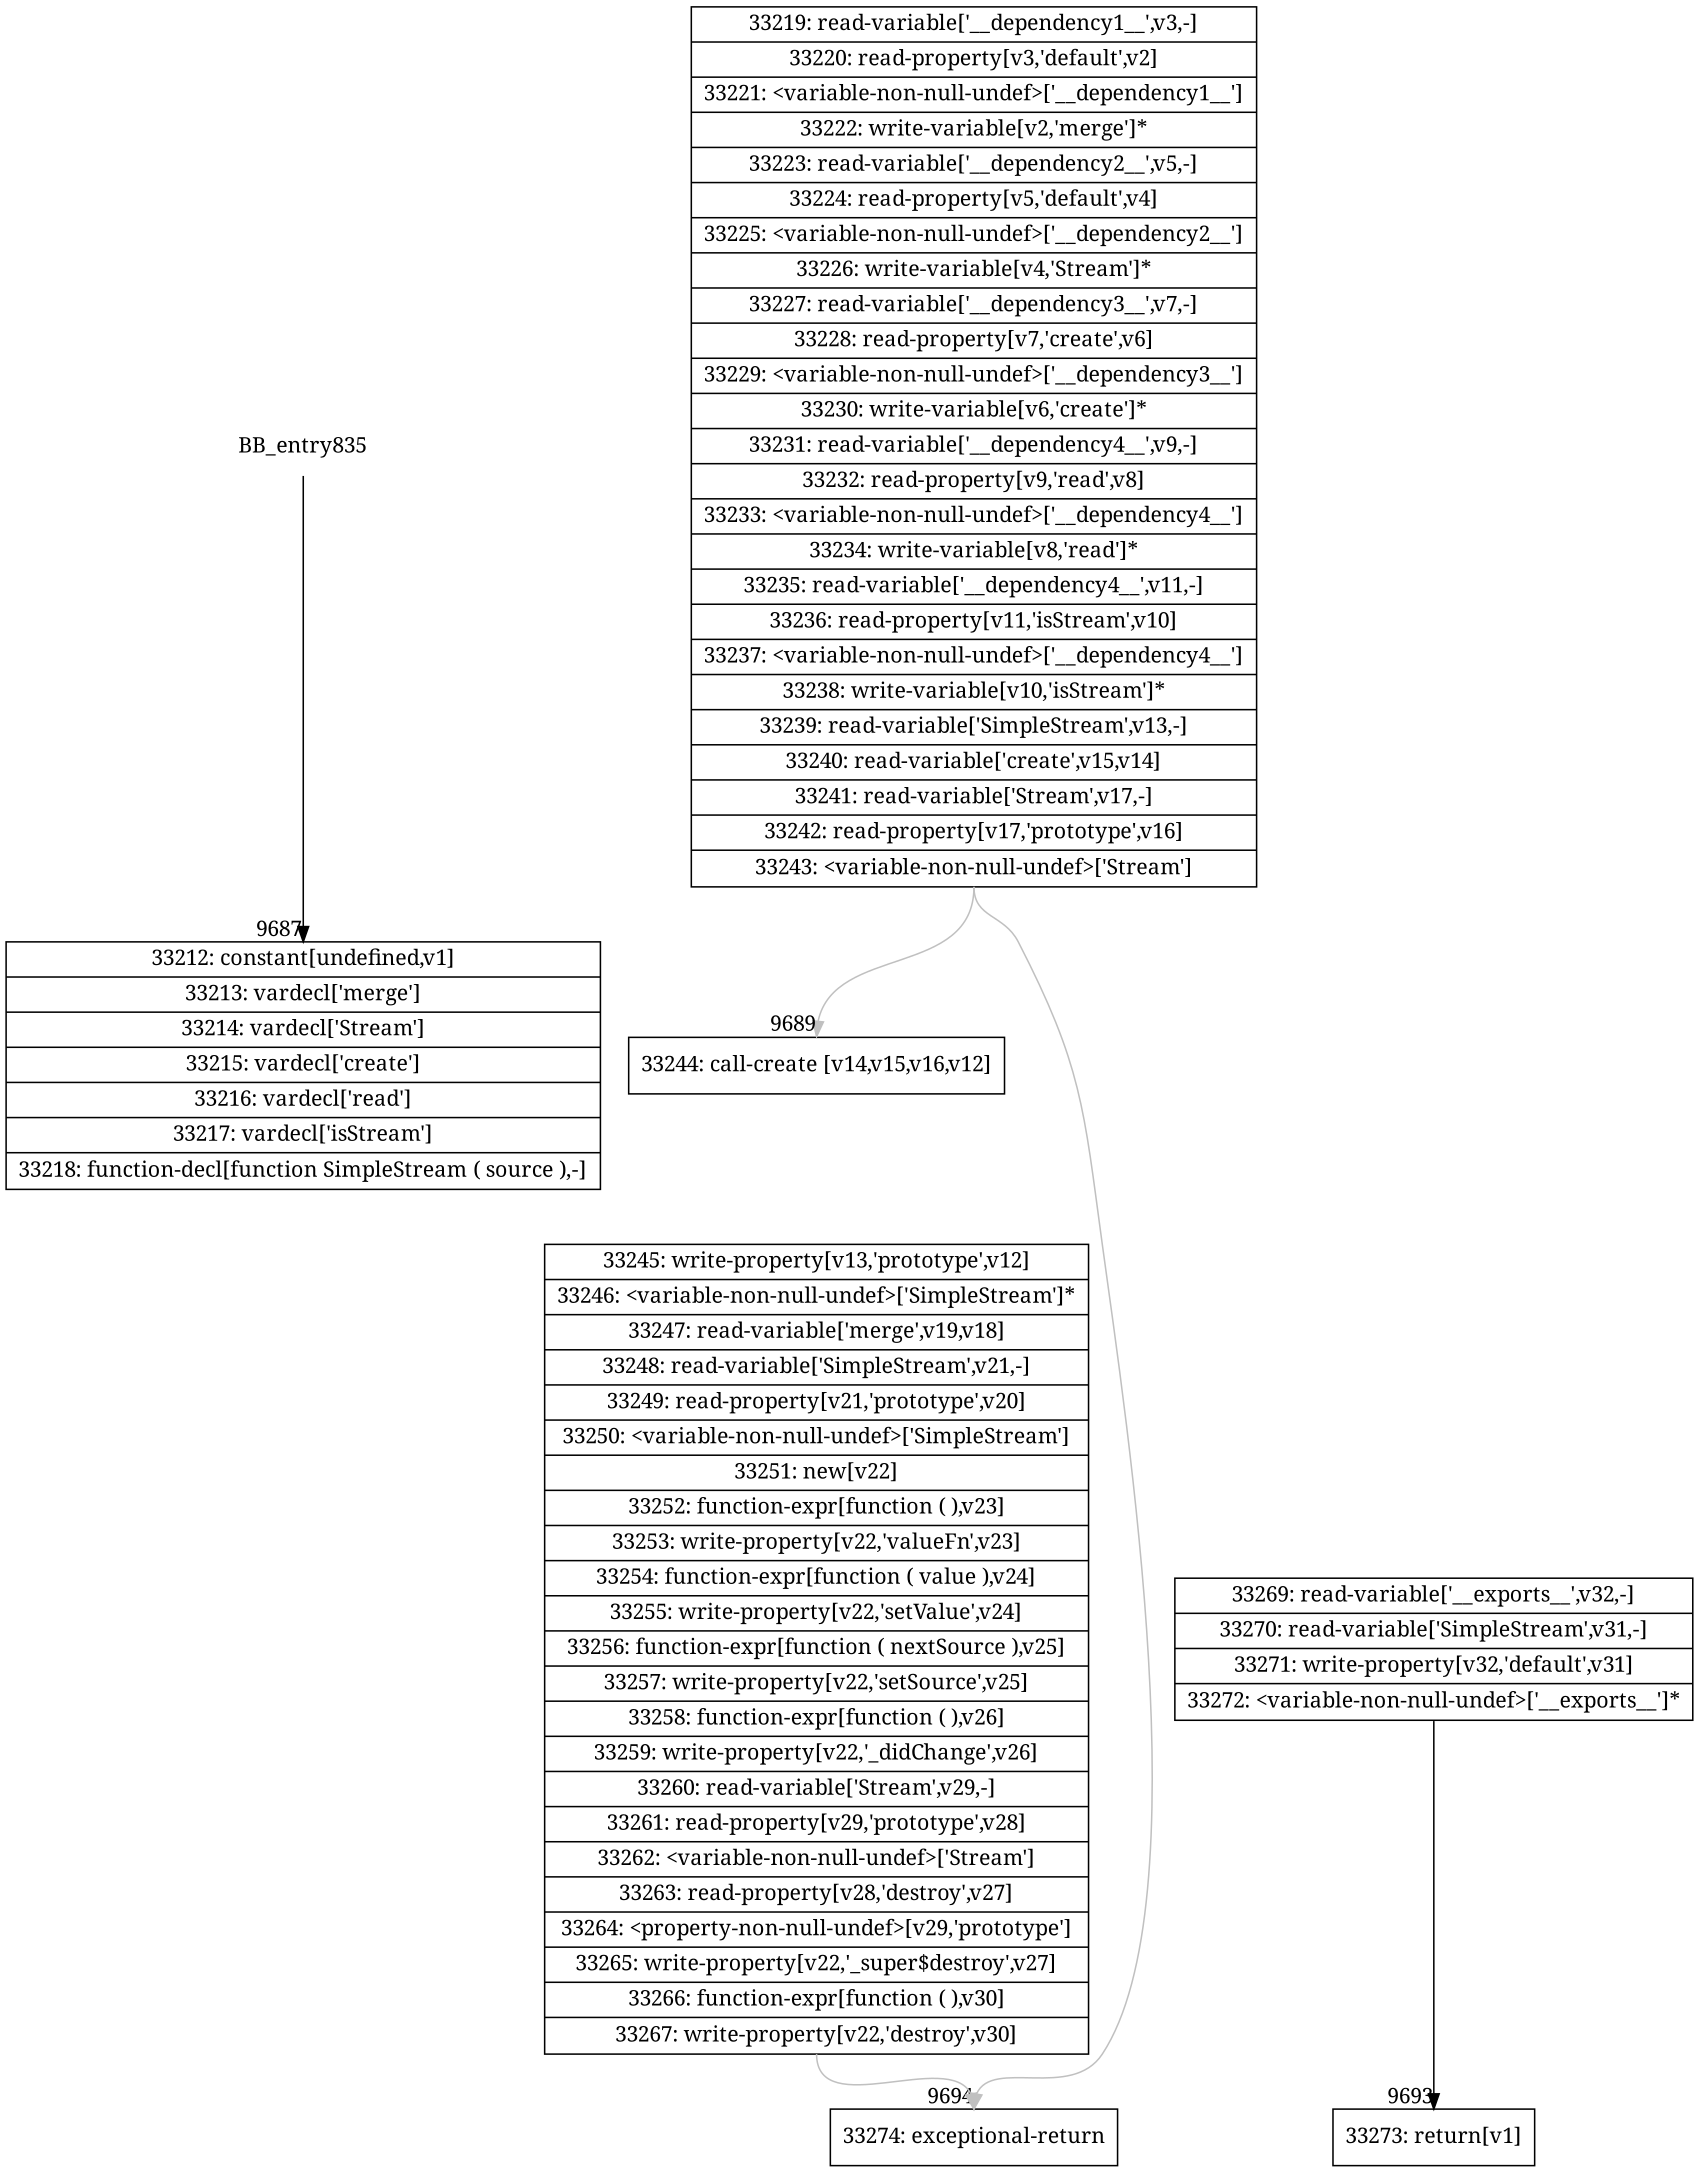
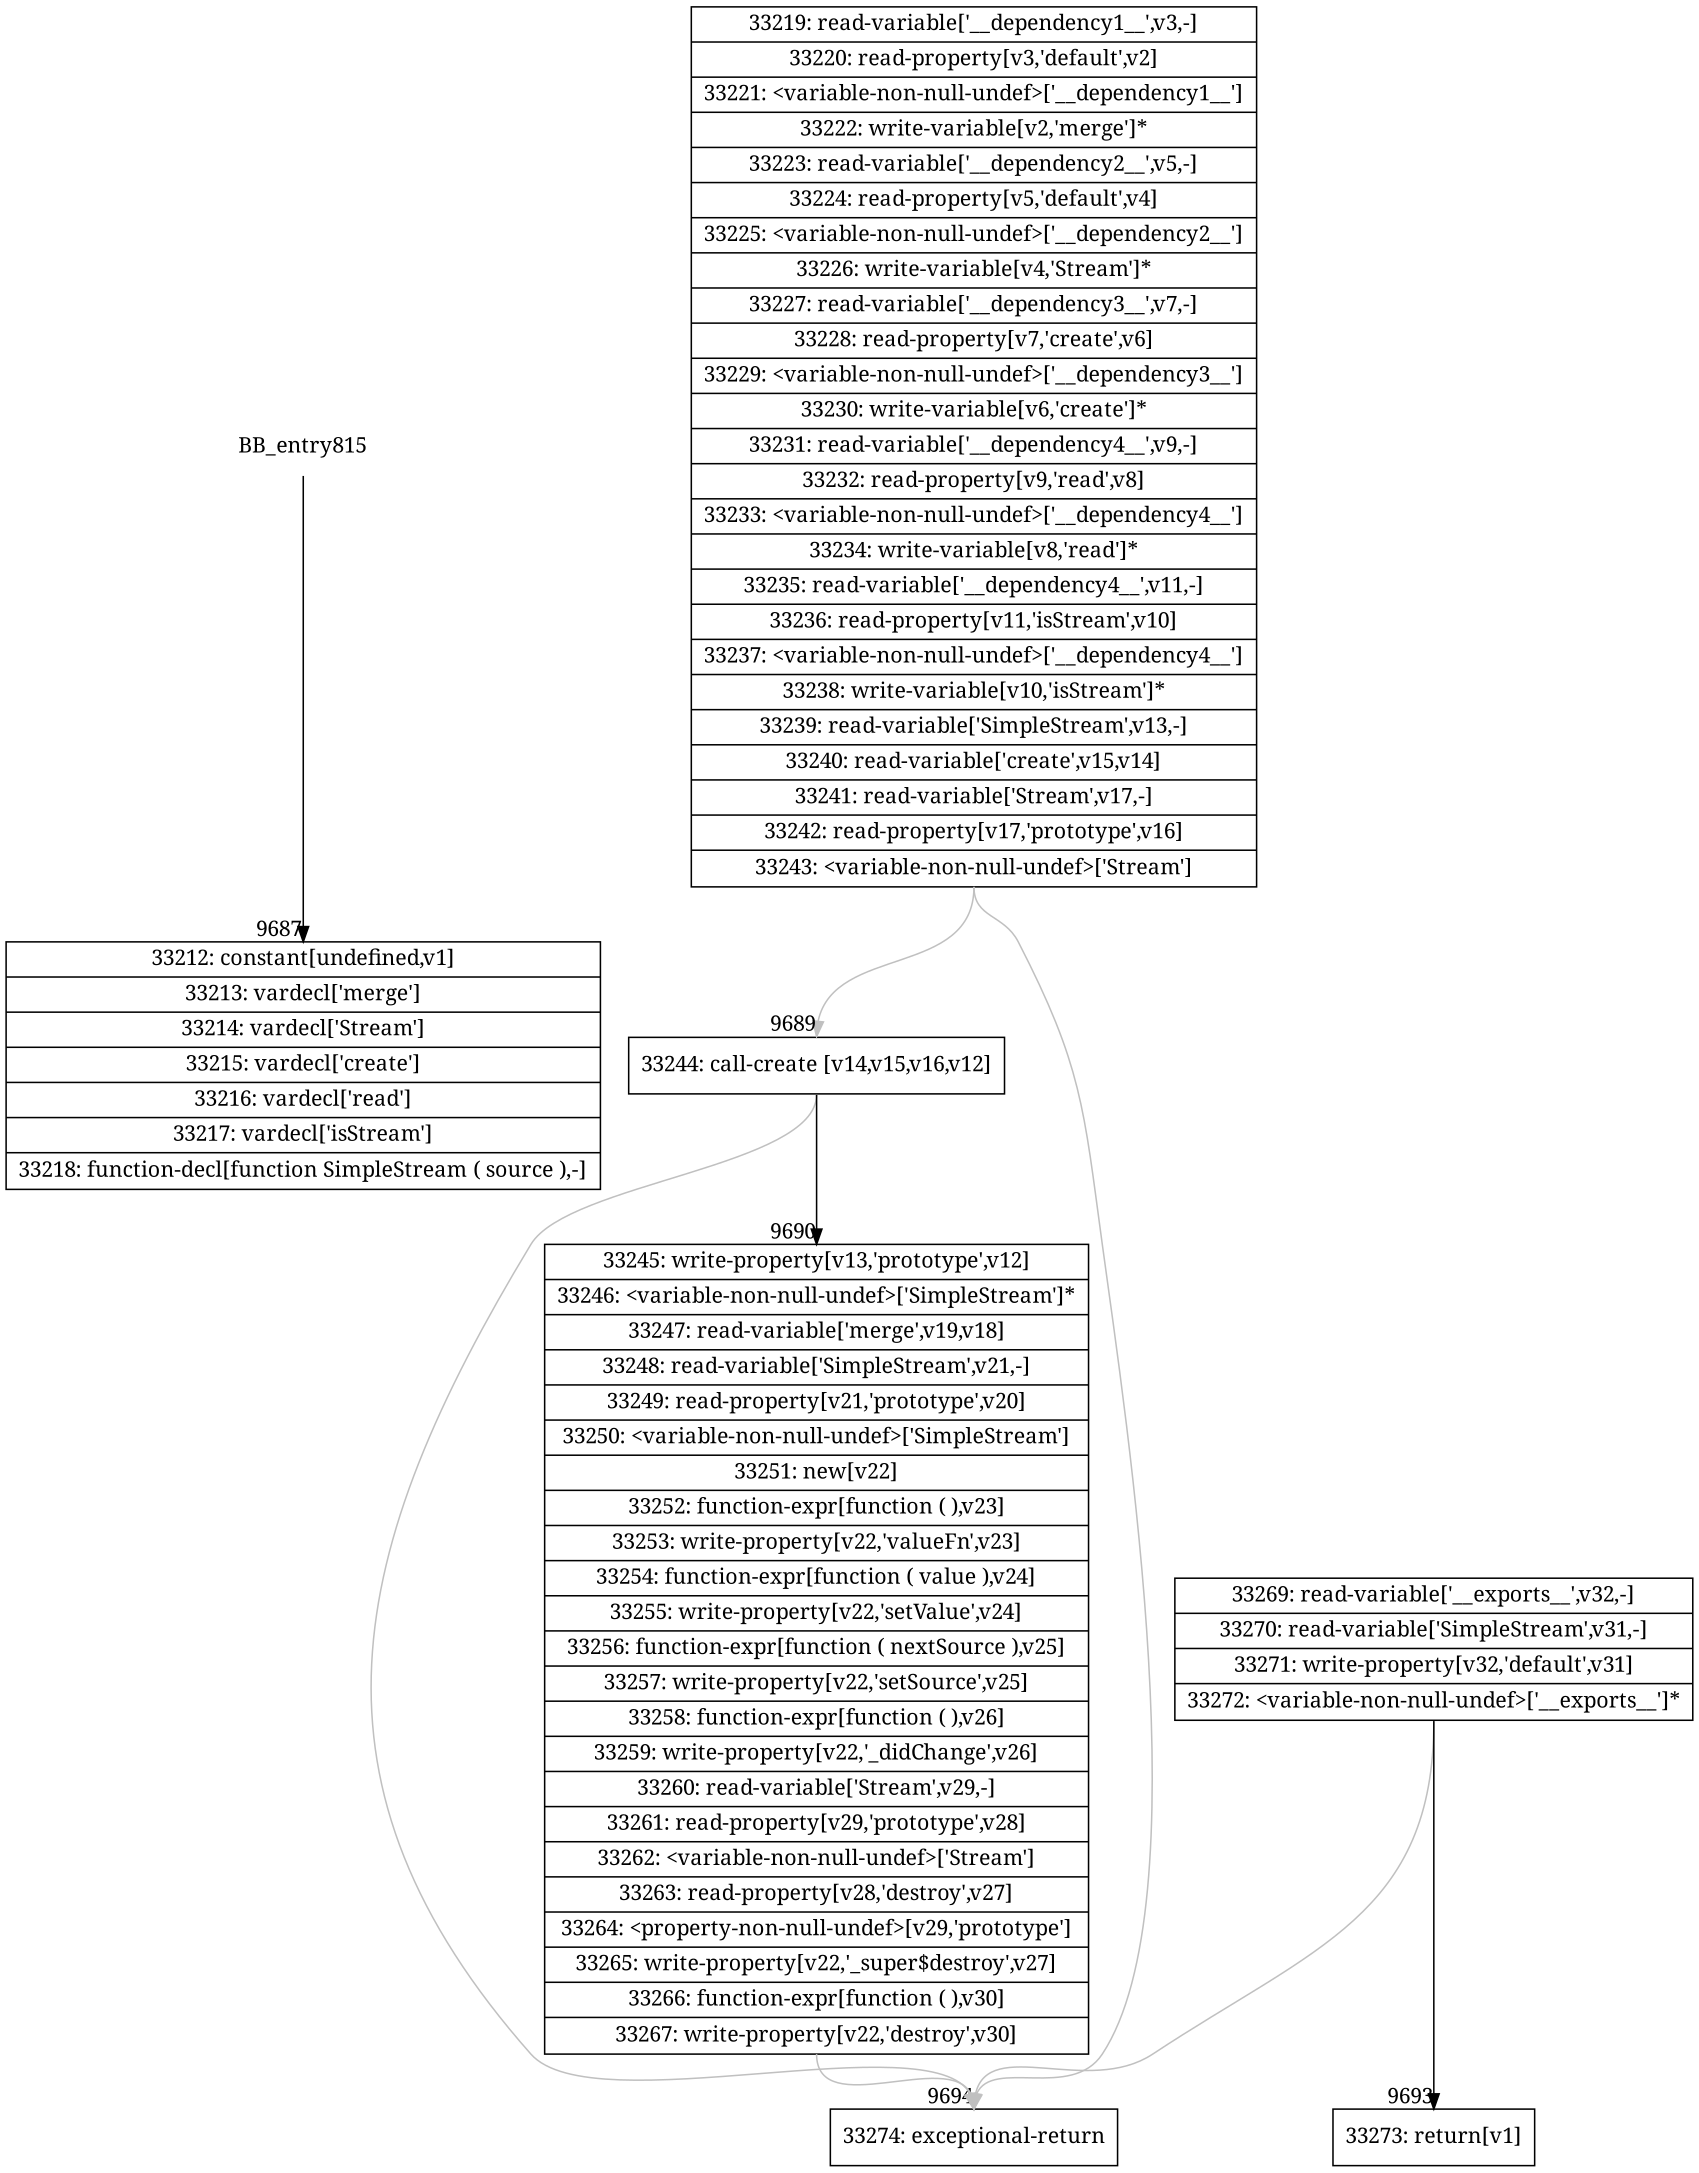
node "BB_entry835": label "BB_entry835" -> "BB_entry815"
edge "33244: call-create [v14,v15,v16,v12]" -> "33245: write-property[v13,'prototype',v12]": added
edge "33244: call-create [v14,v15,v16,v12]" -> "33274: exceptional-return": added
edge "33269: read-variable['__exports__',v32,-]" -> "33274: exceptional-return": added
